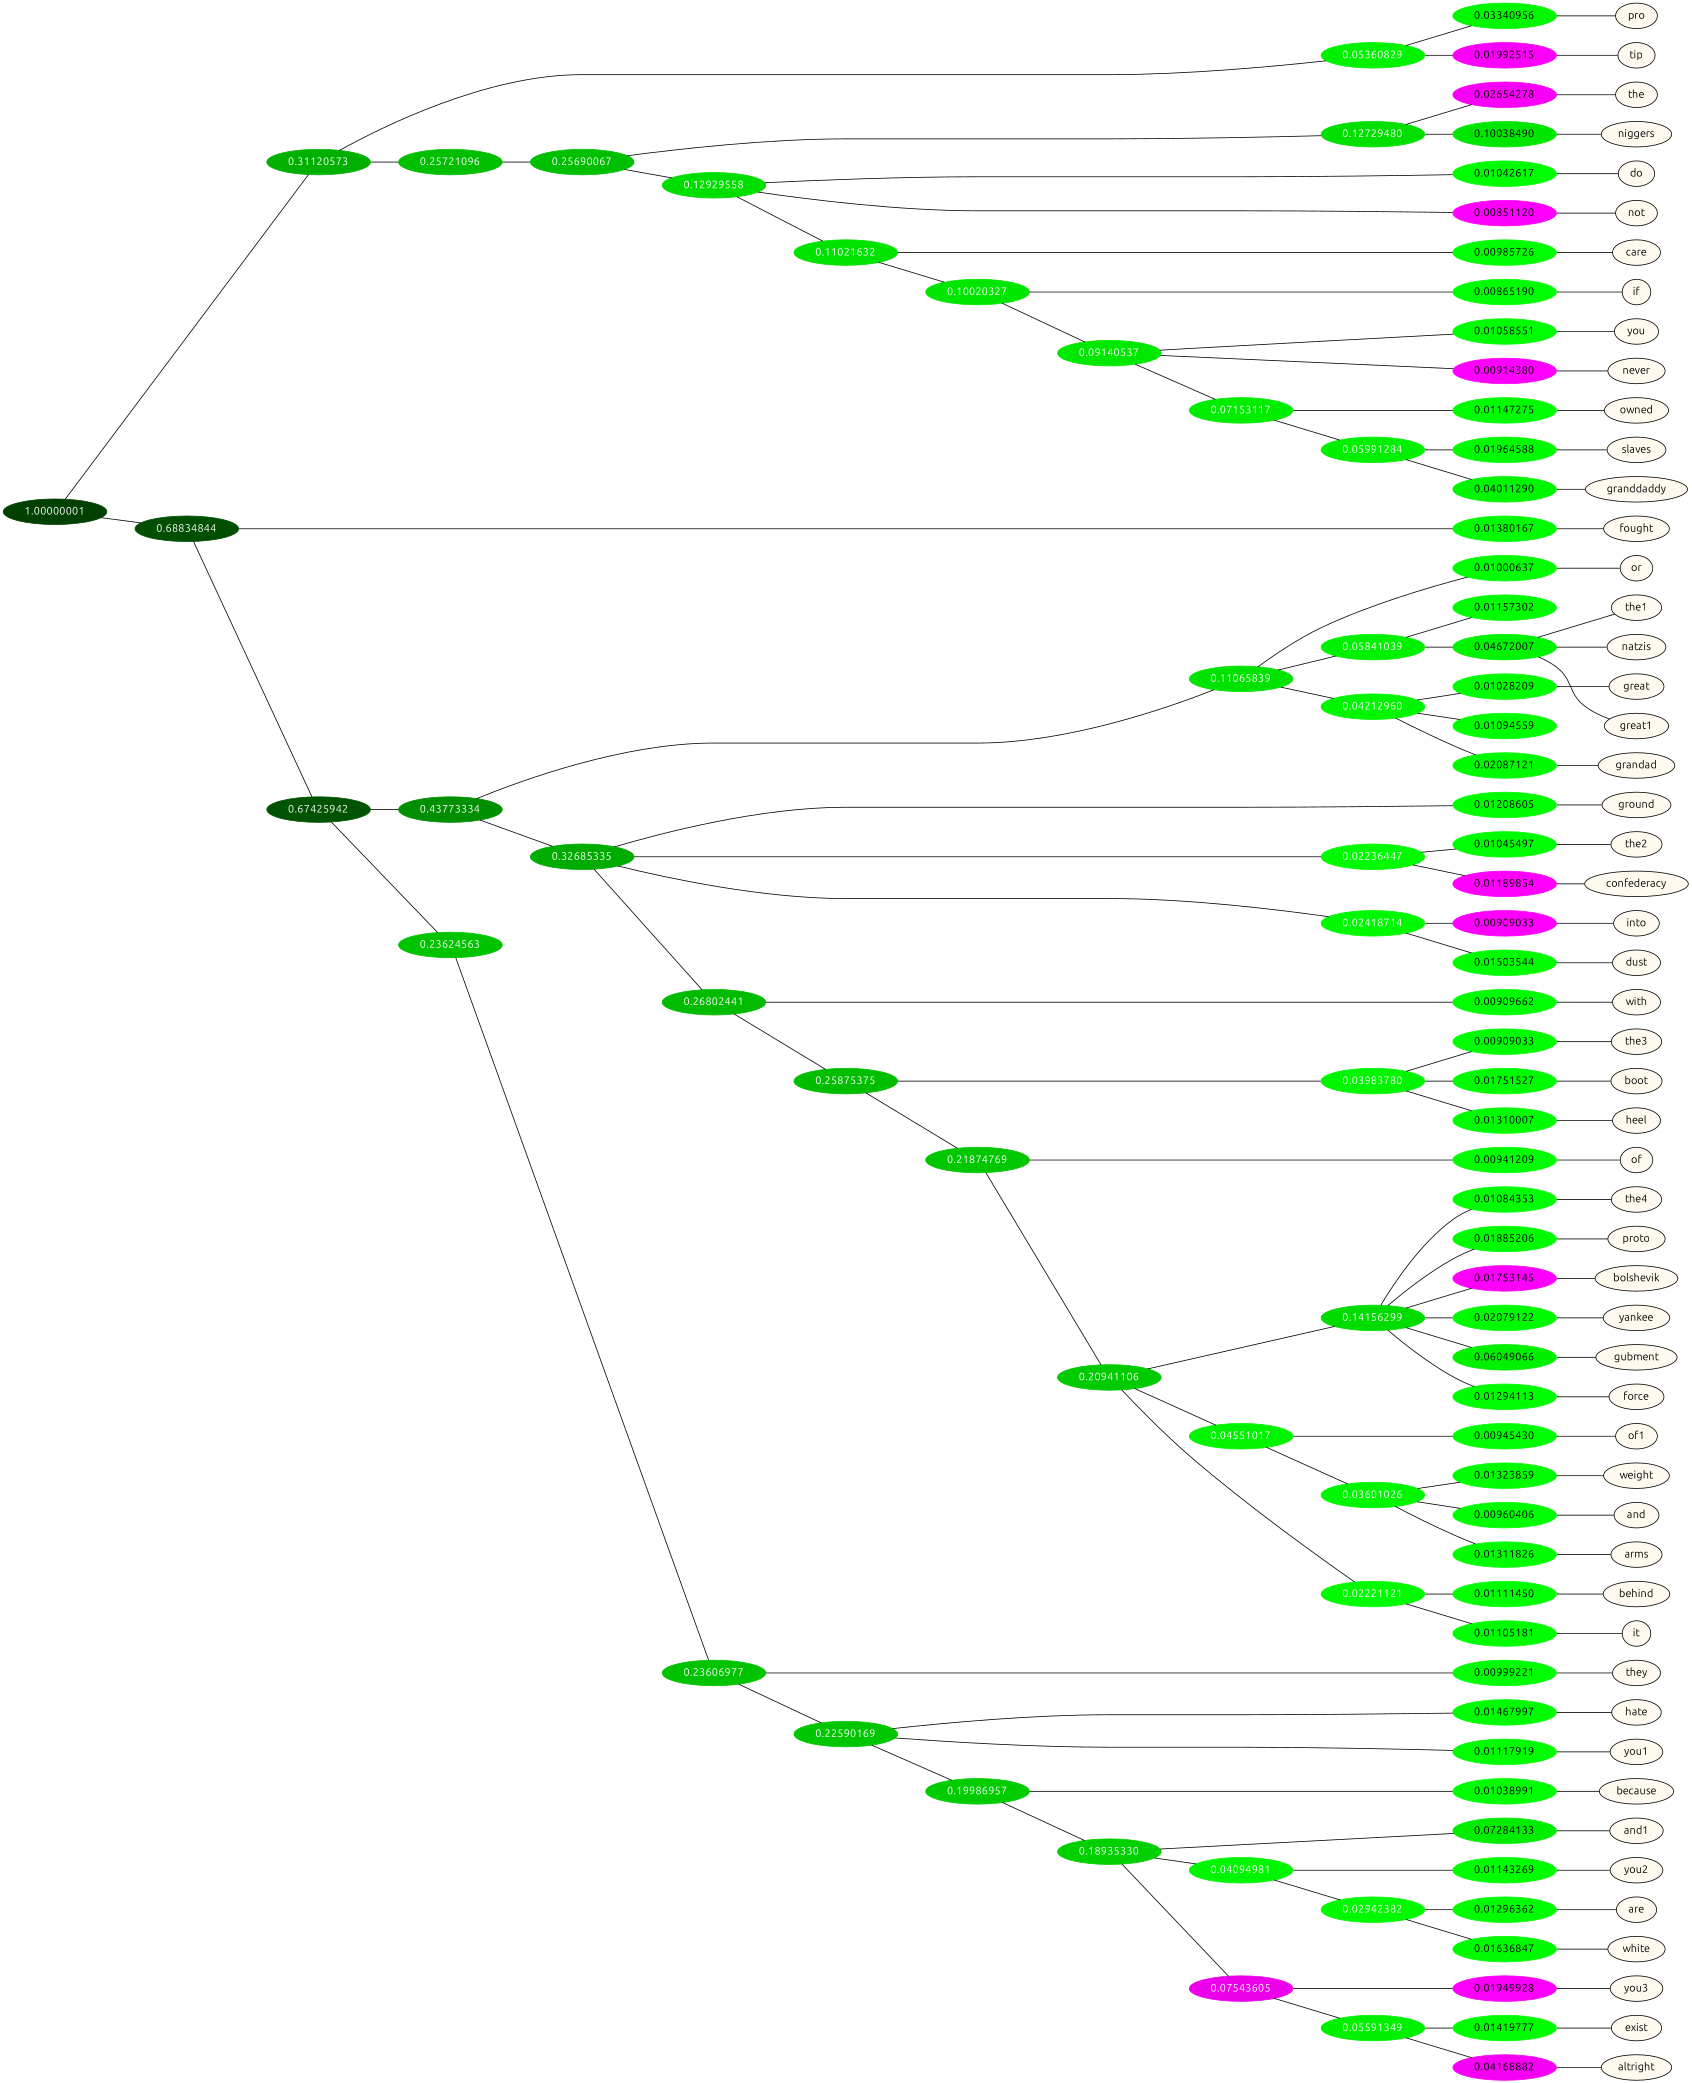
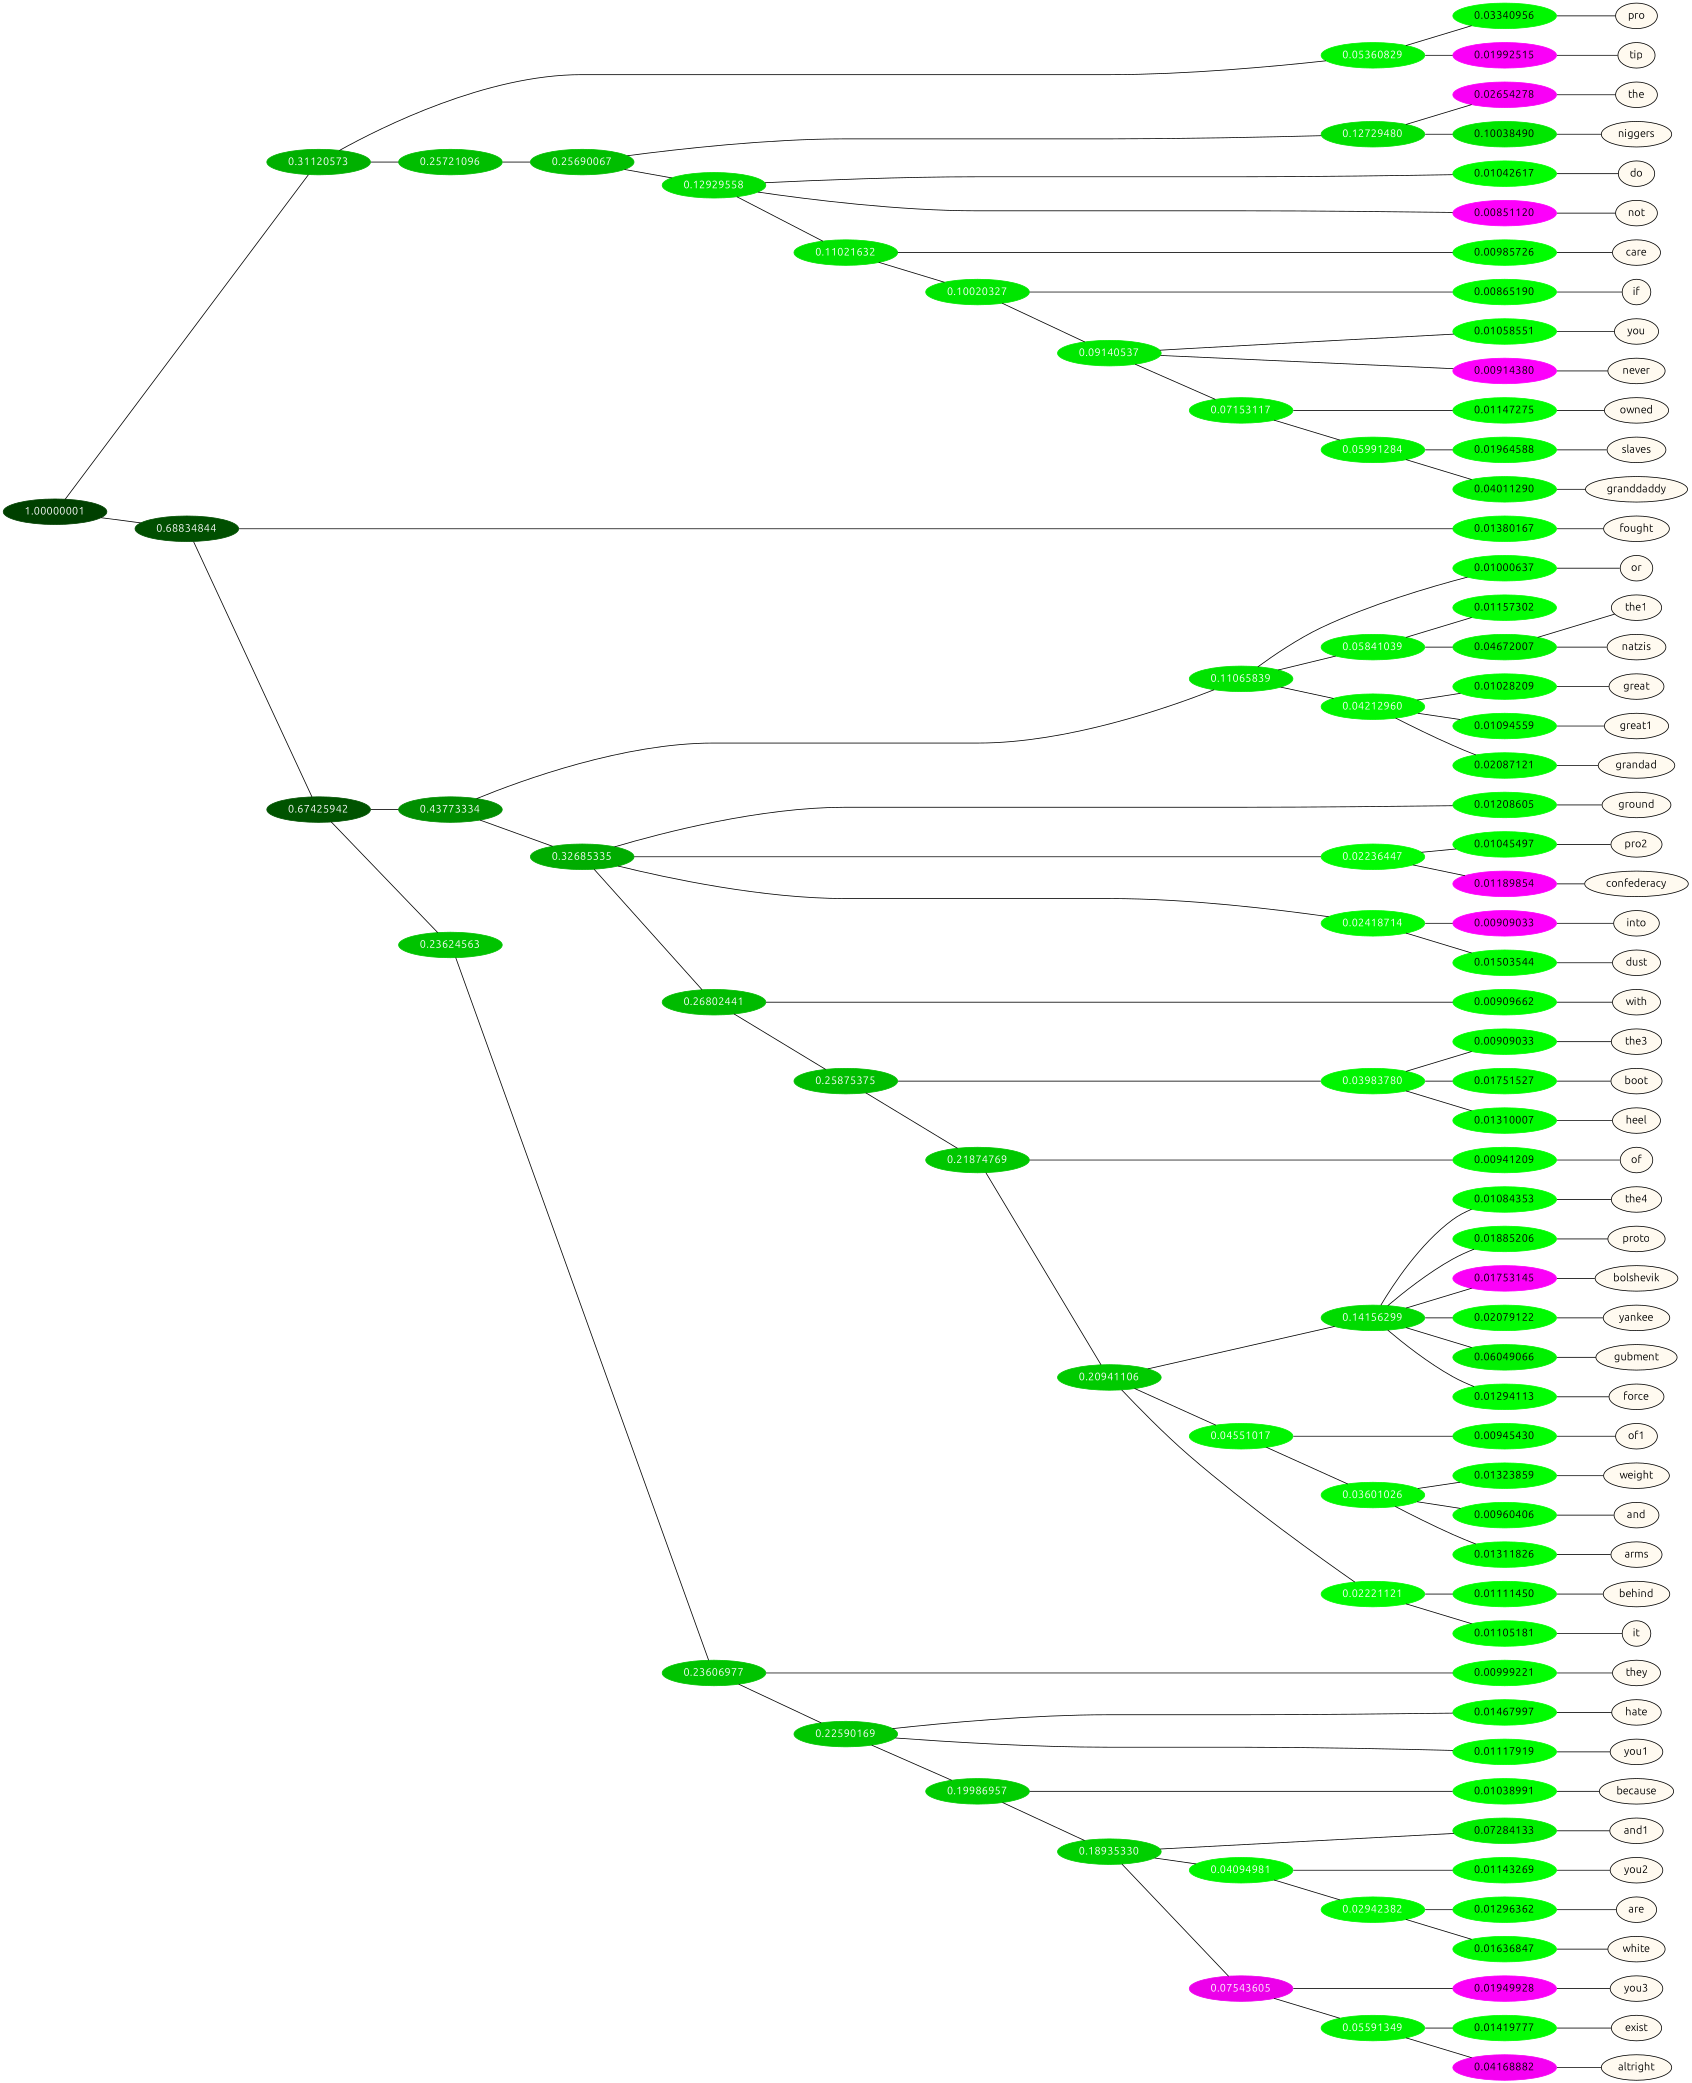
edge "0.04672007" -- "great1": now "0.01094559" -- "great1"
node "the2": label "the2" -> "pro2"
